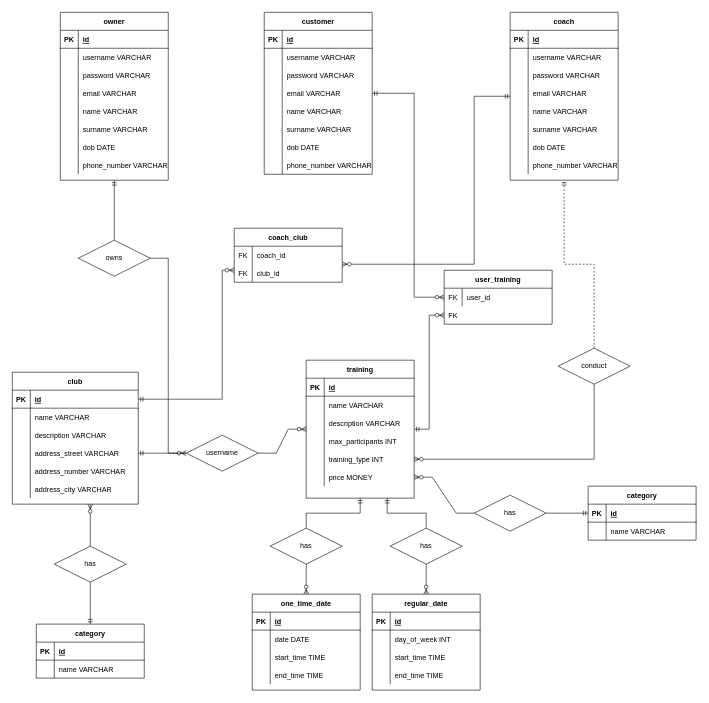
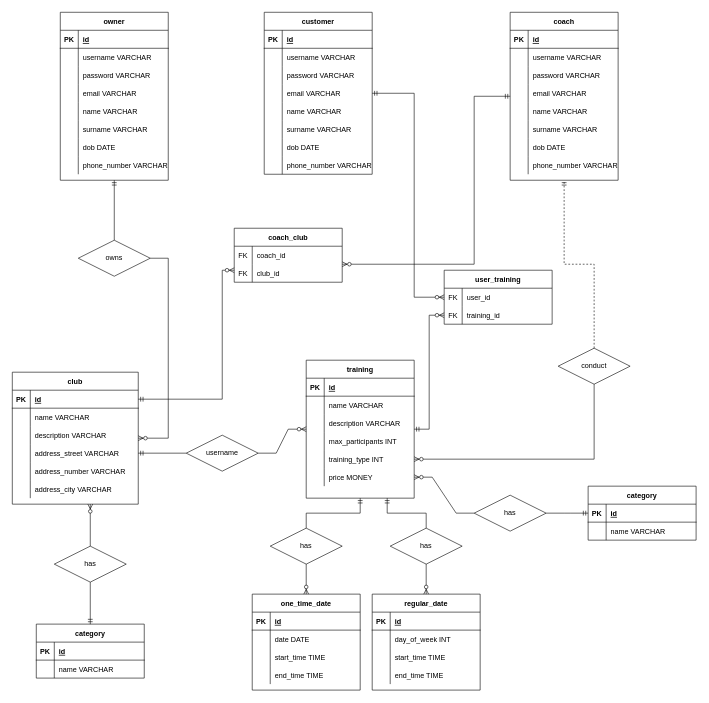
node "training_id": added
edge "owns" -> "username": now "owns" -> "club"
